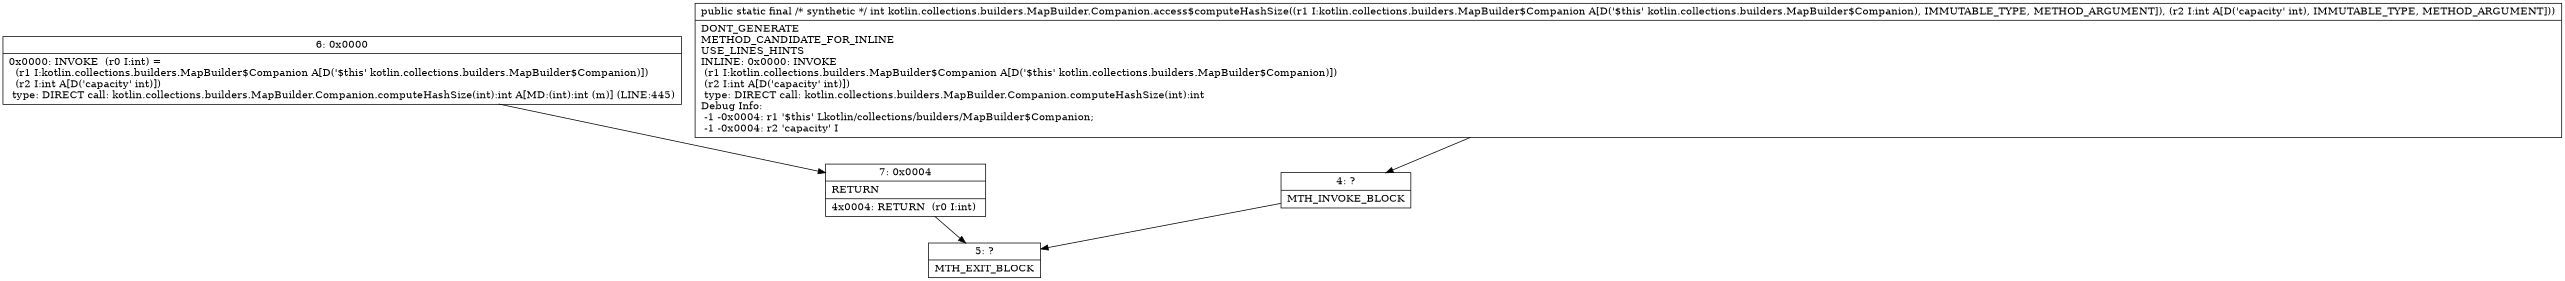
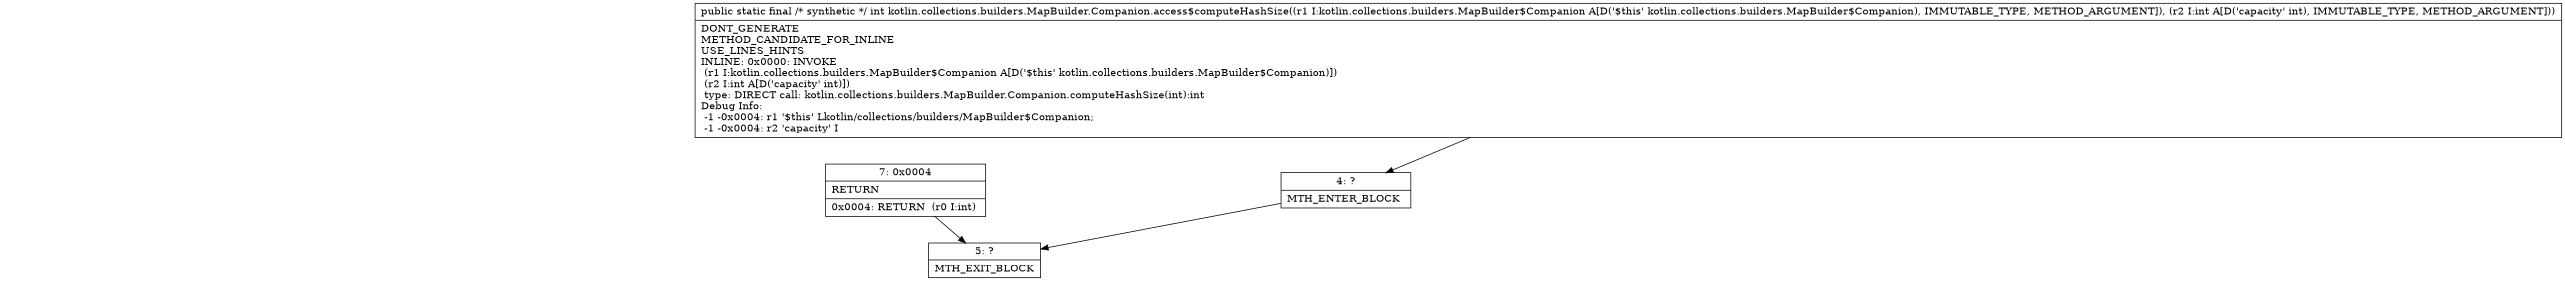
node "6: 0x0000": removed
node "4: ?": text "MTH_INVOKE_BLOCK" -> "MTH_ENTER_BLOCK"
node "7: 0x0004": text "4x0004: RETURN  (r0 I:int)" -> "0x0004: RETURN  (r0 I:int)"
